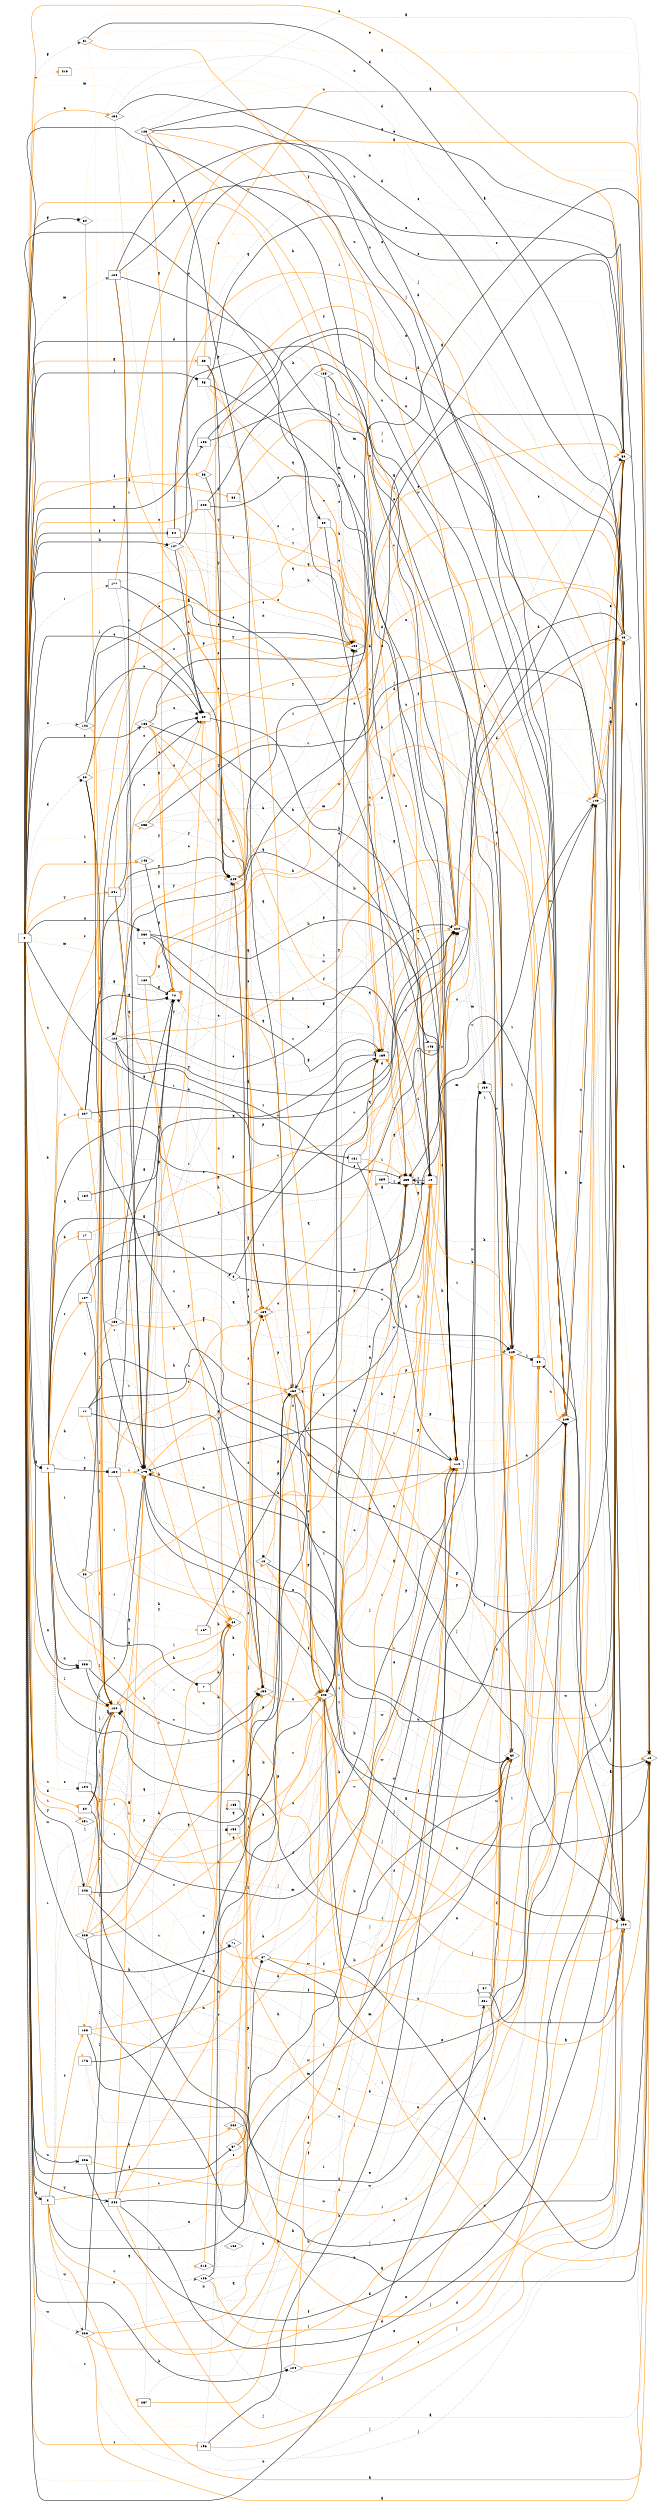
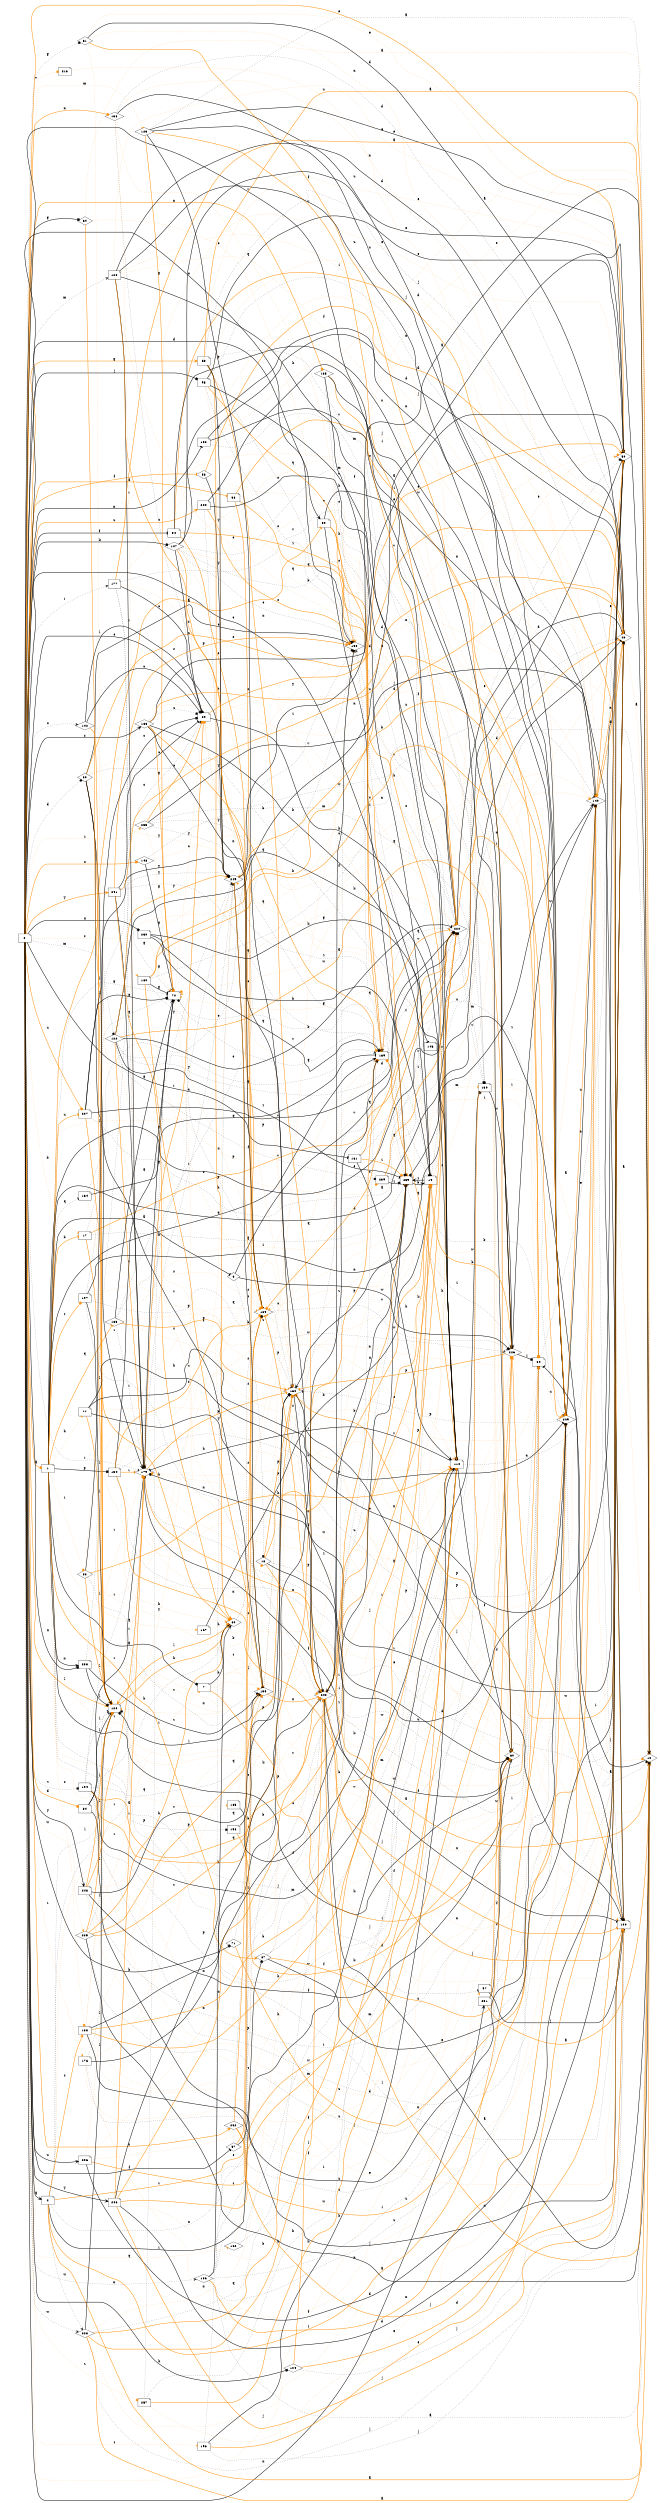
edge "0" -> "61": arrowhead vee -> box
edge "39" -> "140": added, label "n"
edge "241" -> "150": label "y" -> "o"
edge "132" -> "100": added, label "j"
edge "123" -> "19": removed, label "b"
edge "38" -> "189": added, label "s"
edge "146" -> "249": label "y" -> "a"
edge "122" -> "40": style bold -> dotted
edge "122" -> "60": now "122" -> "239"
edge "1" -> "70": arrowhead vee -> tee
edge "259" -> "146": reversed
edge "1" -> "40": added, label "d"
edge "0" -> "1": color black -> darkorange
edge "186" -> "240": color darkorange -> black
edge "249" -> "199": arrowhead box -> tee
node "229": label "229" -> "226"
edge "18" -> "40": added, label "d"
edge "240" -> "19": removed, label "b"
edge "18" -> "160": style dotted -> bold
edge "110" -> "60": style dotted -> bold
edge "188" -> "259": style dotted -> bold
edge "246" -> "130": color black -> darkorange
edge "179" -> "10": color black -> darkorange
edge "87" -> "130": label "w" -> "m"
edge "0" -> "196": style bold -> dotted
edge "194" -> "259": label "z" -> "b"
node "251": removed
edge "188" -> "158": now "188" -> "199"
edge "136" -> "165": now "136" -> "199"
edge "104" -> "240": label "x" -> "l"
node "215": removed
